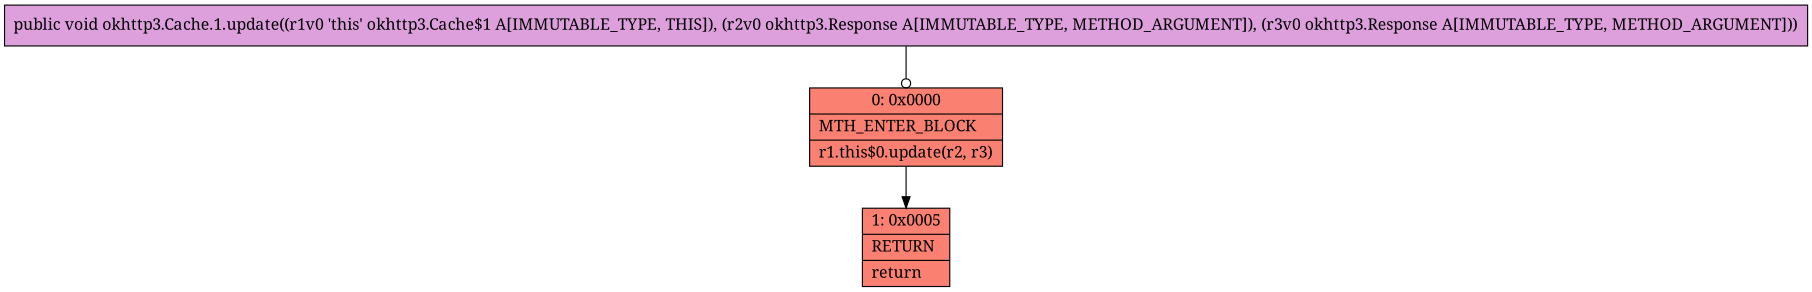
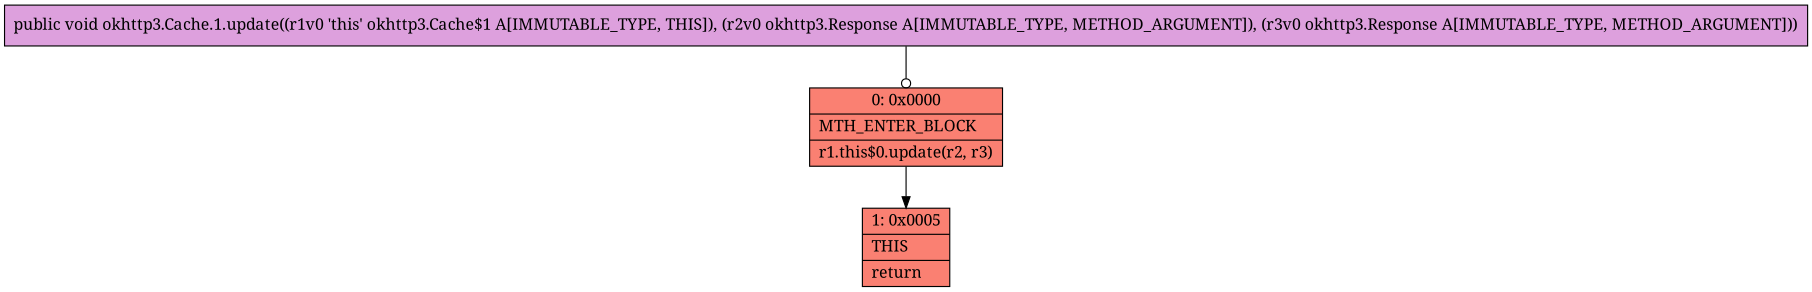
node "1: 0x0005": text "RETURN" -> "THIS"
